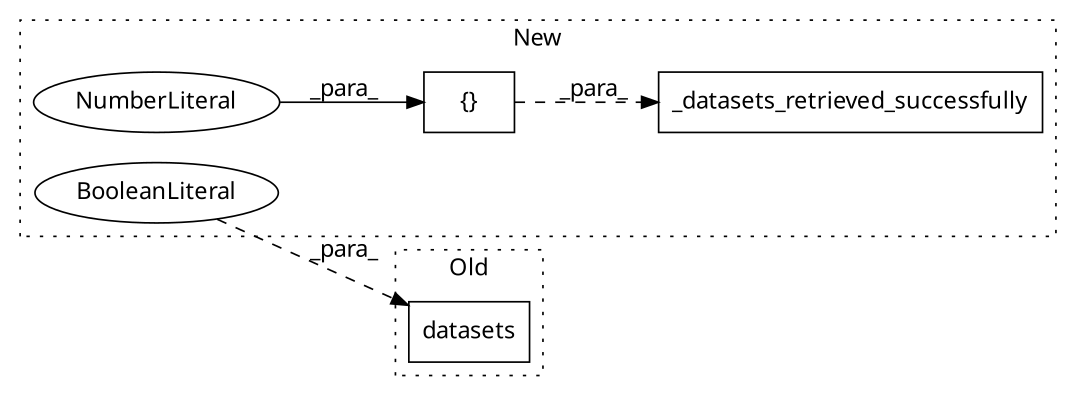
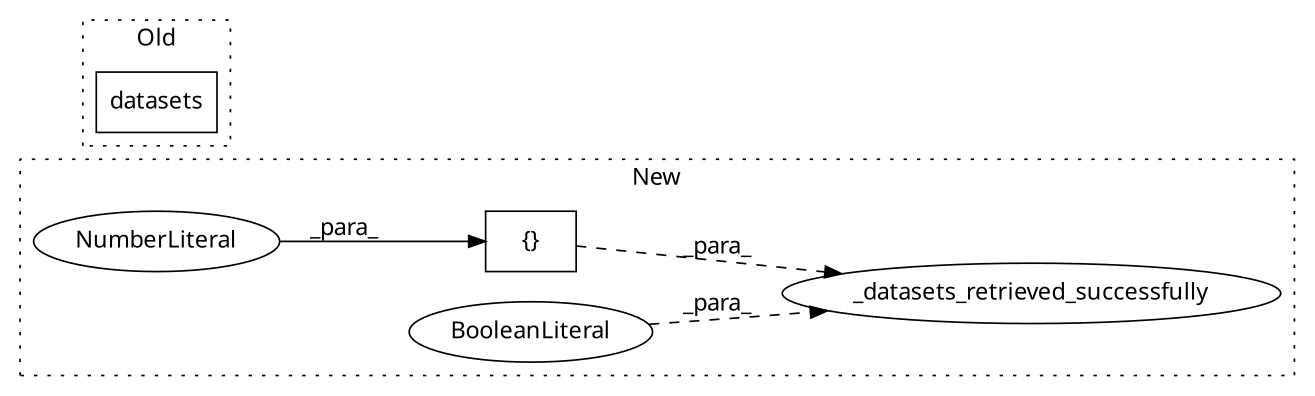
node "_datasets_retrieved_successfully": shape box -> ellipse
edge "BooleanLiteral" -> "datasets": now "BooleanLiteral" -> "_datasets_retrieved_successfully"
